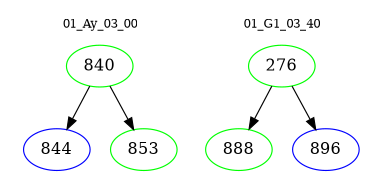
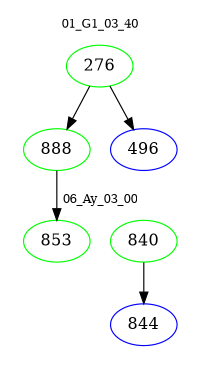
cluster "01_Ay_03_00": label "01_Ay_03_00" -> "06_Ay_03_00"
edge "840" -> "853": now "888" -> "853"
node "896": label "896" -> "496"
